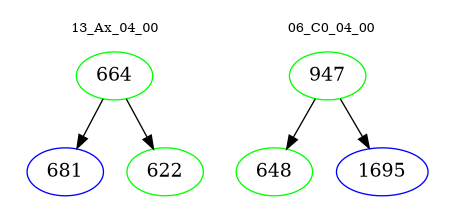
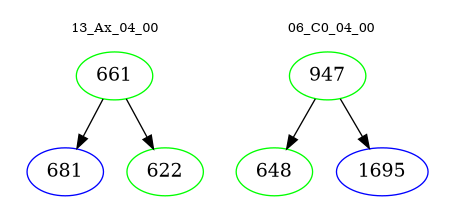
node "664": label "664" -> "661"
